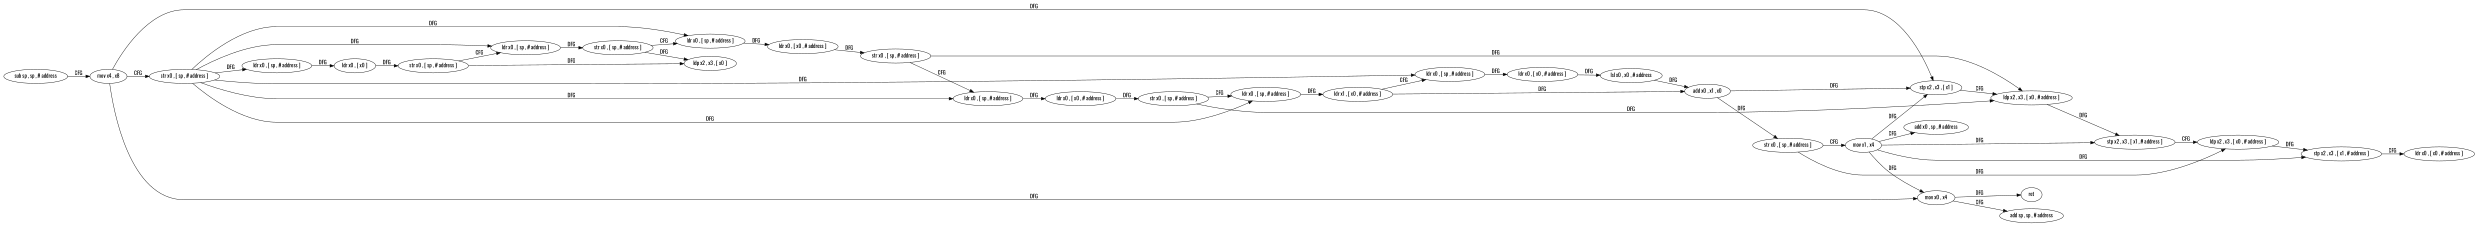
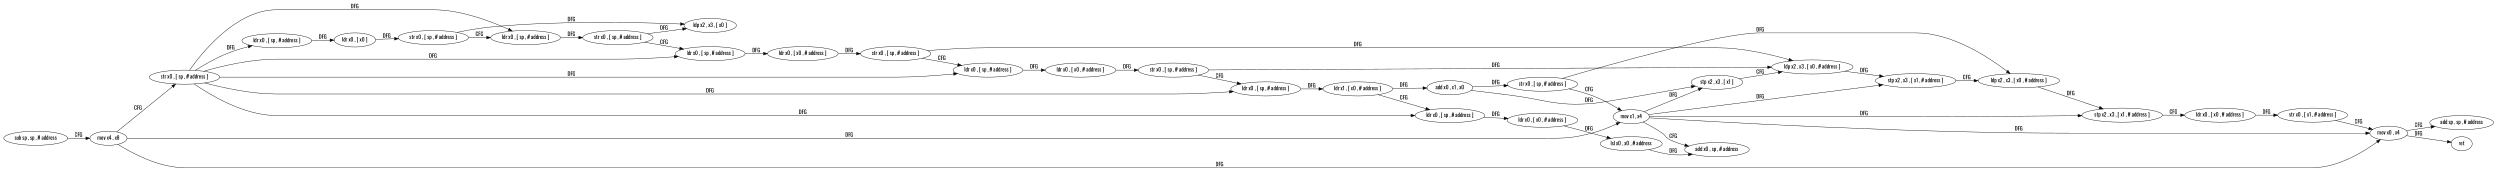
edge "mov x4 , x8" -> "stp x2 , x3 , [ x1 ]": now "mov x4 , x8" -> "mov x1 , x4"
edge "lsl x0 , x0 , # address" -> "add x0 , x1 , x0": now "lsl x0 , x0 , # address" -> "add x0 , sp , # address"
node "str x0 , [ x1 , # address ]": added
